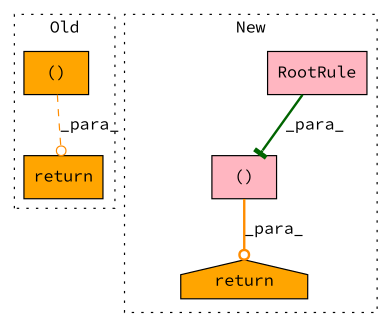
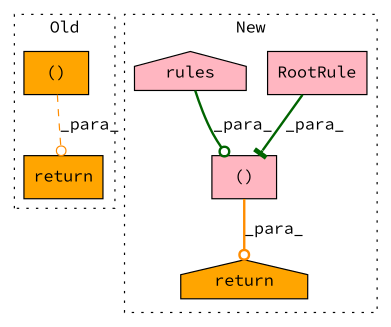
node "rules": added
